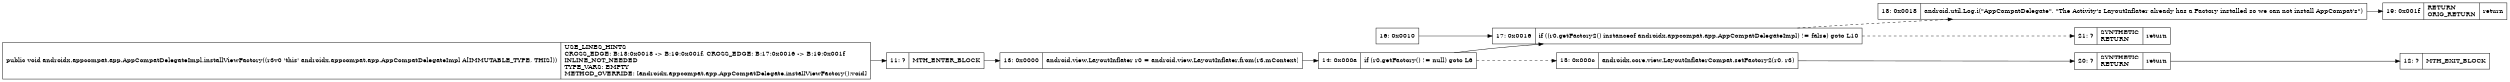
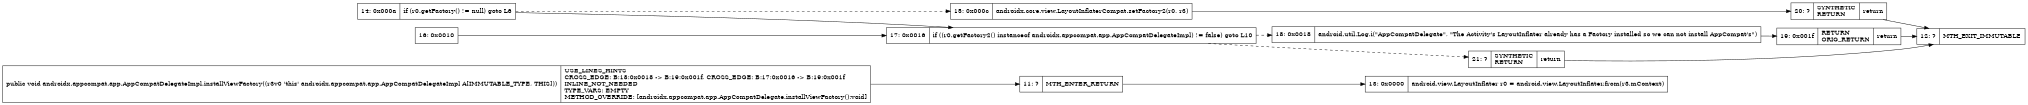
edge "19: 0x001f" -> "12: ?": added
edge "21: ?" -> "12: ?": added
node "11: ?": text "MTH_ENTER_BLOCK" -> "MTH_ENTER_RETURN"
edge "13: 0x0000" -> "14: 0x000a": removed
node "12: ?": text "MTH_EXIT_BLOCK" -> "MTH_EXIT_IMMUTABLE"
